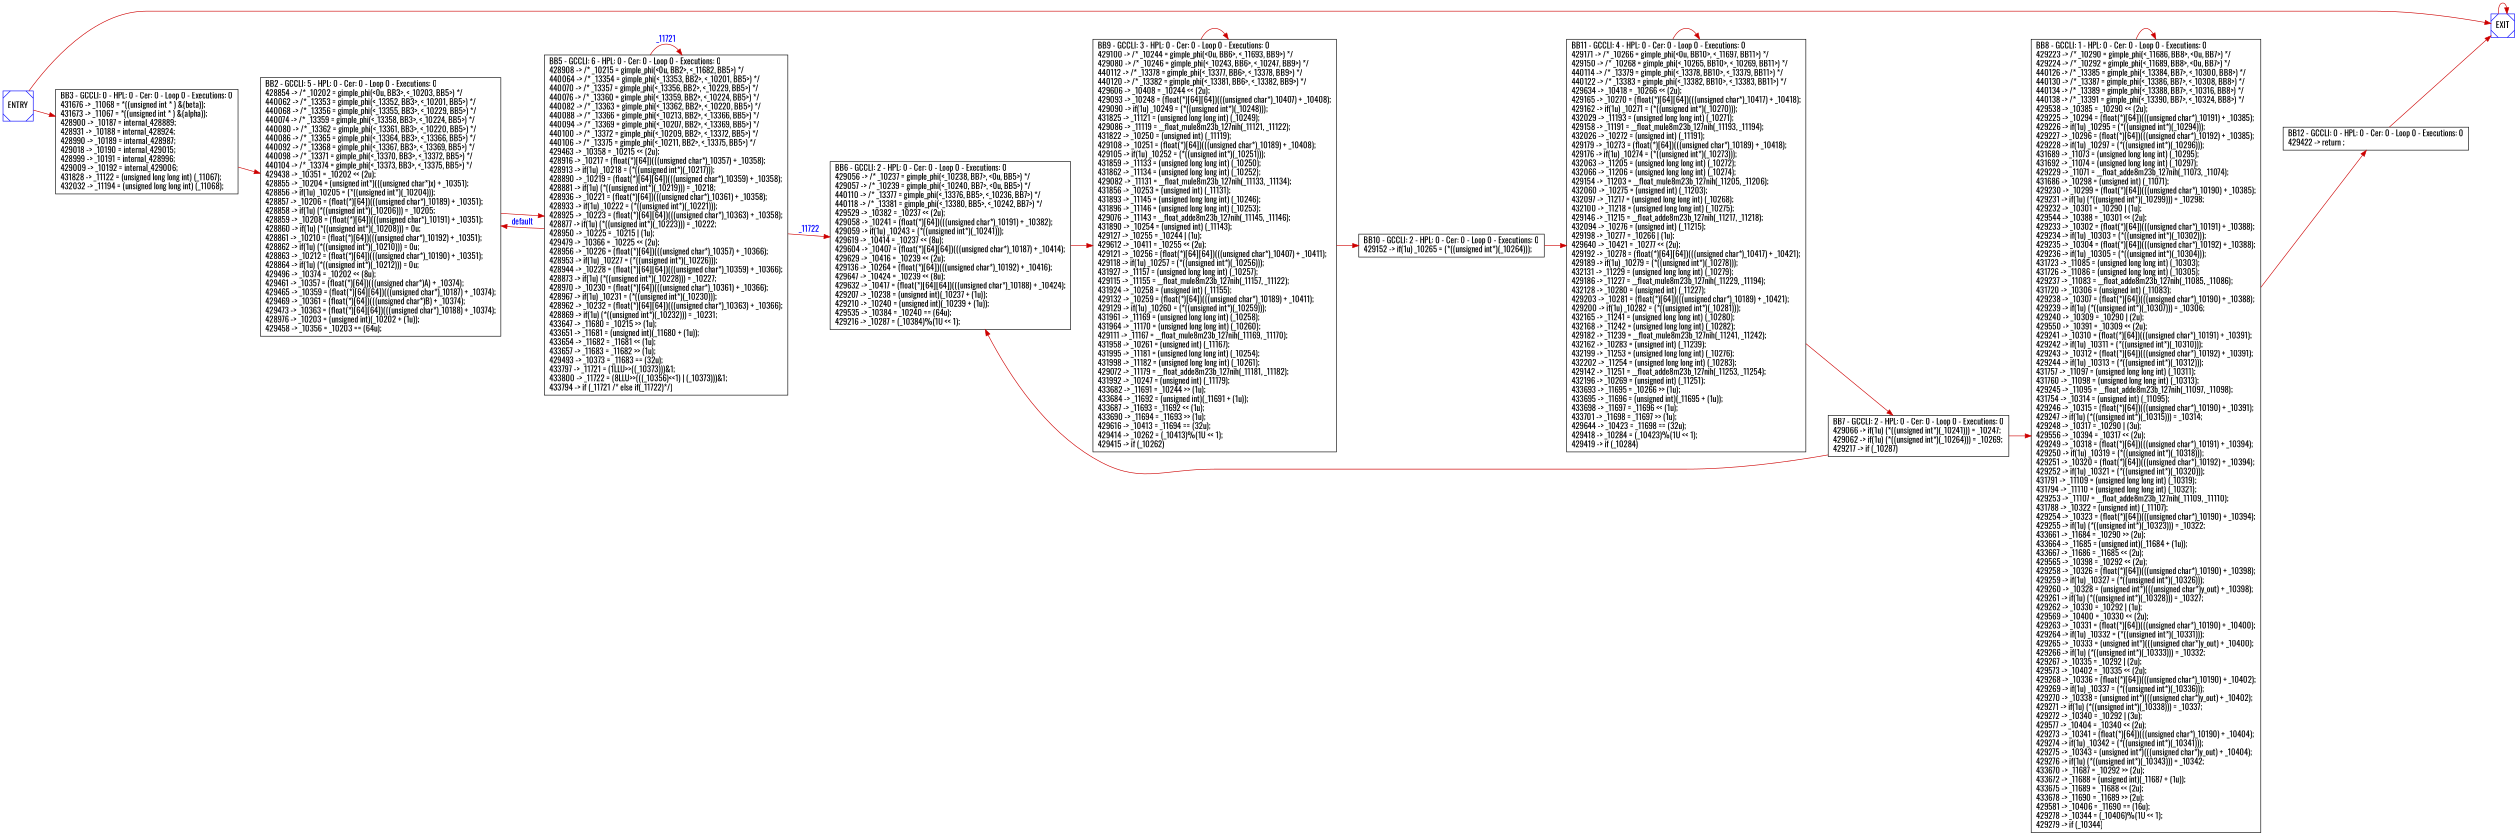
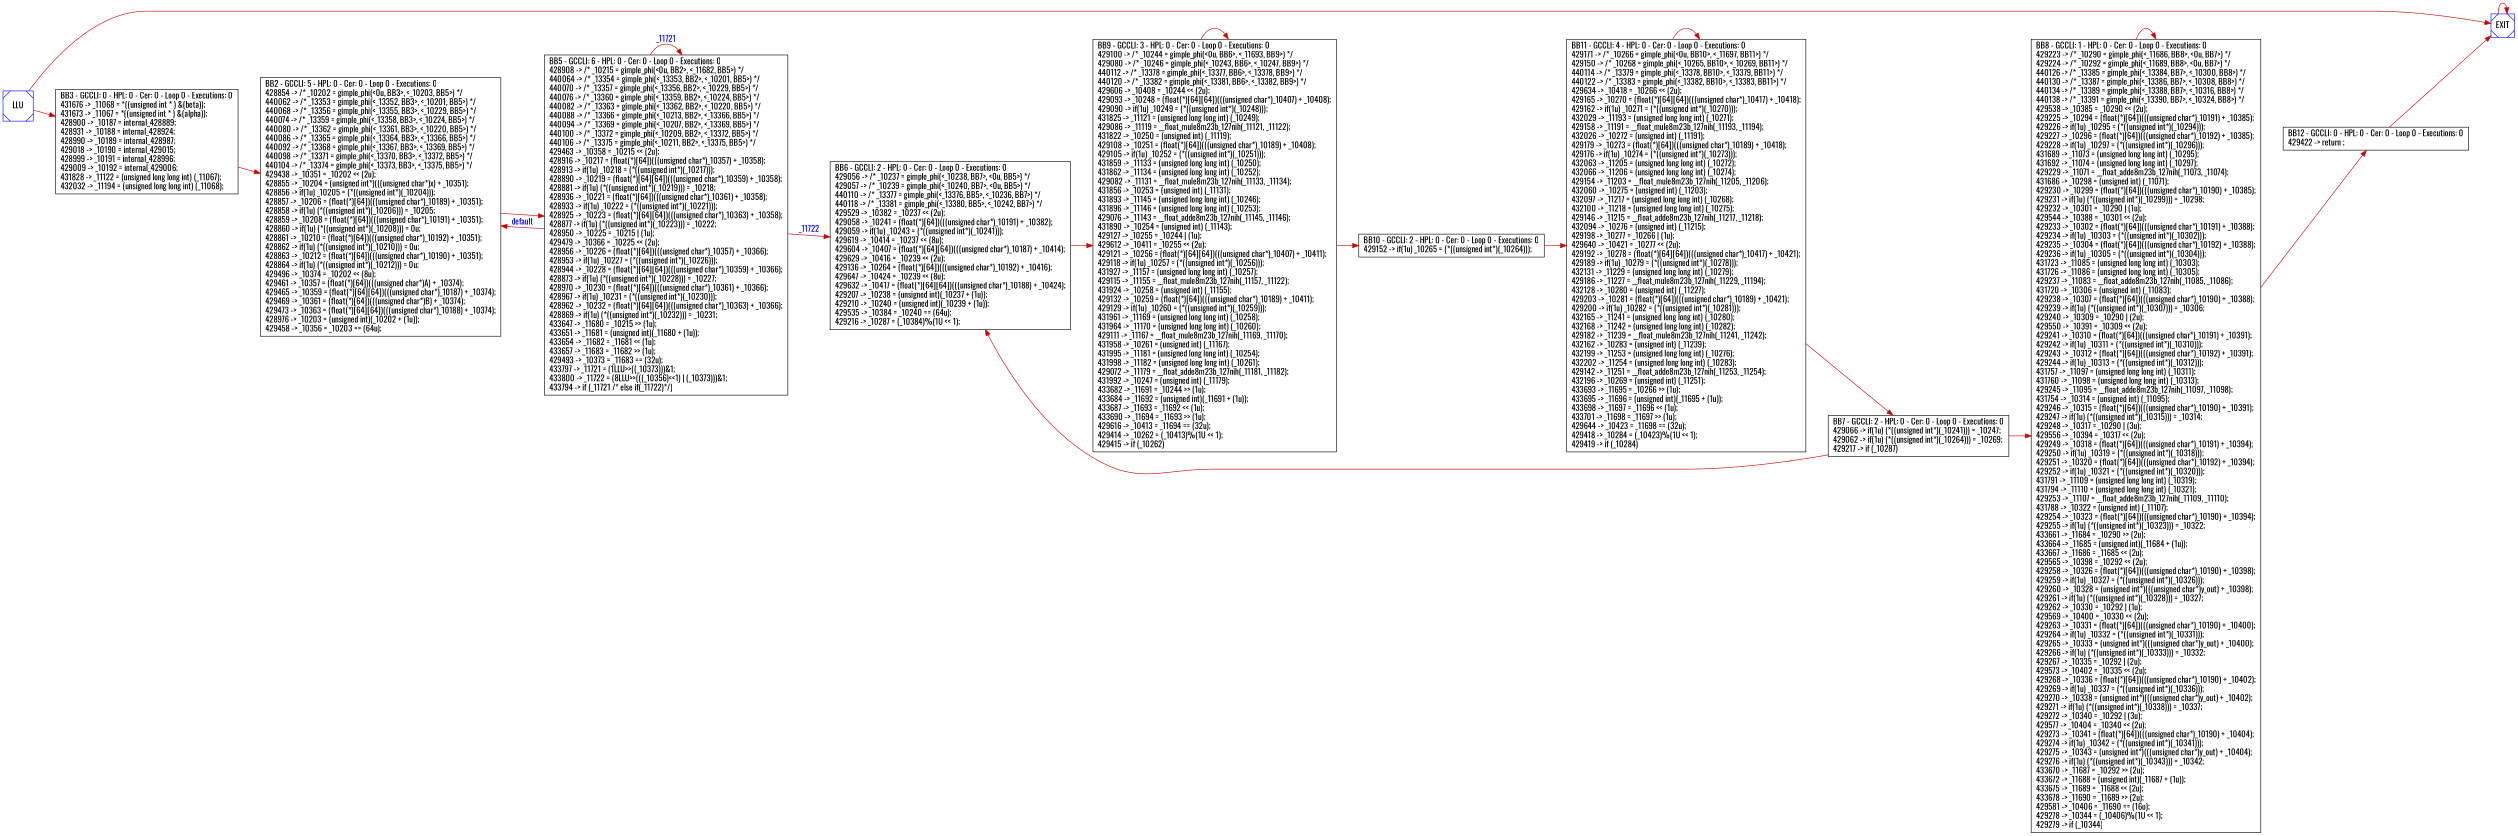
node "ENTRY": label "ENTRY" -> "LLU"
